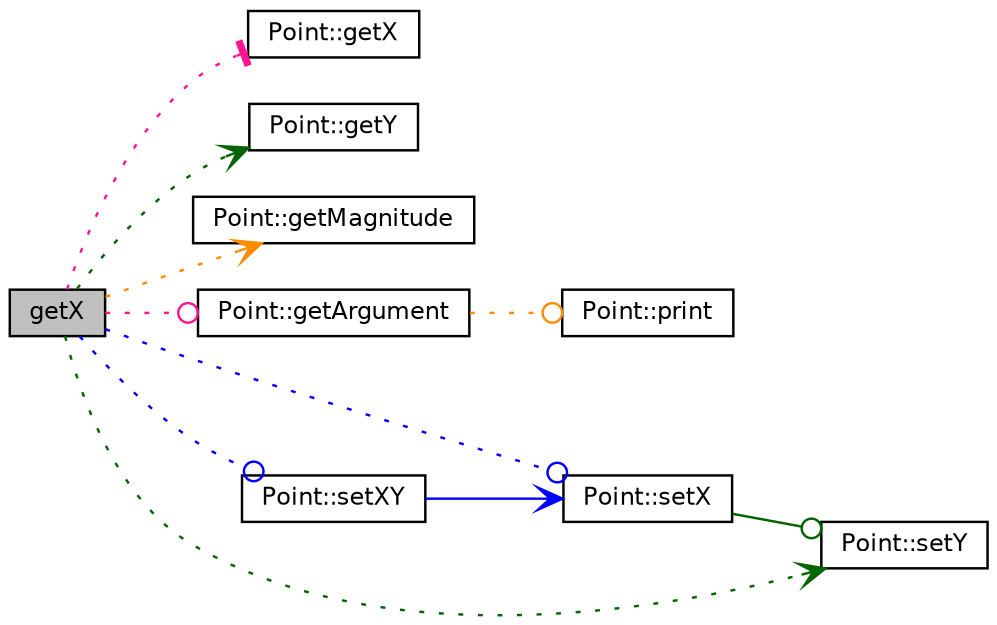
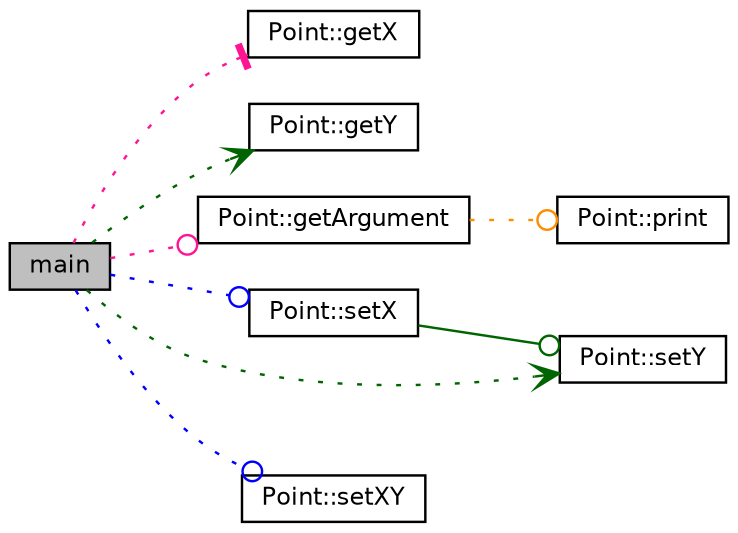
node "Point::getMagnitude": removed
node "getX": label "getX" -> "main"
edge "Point::setXY" -> "Point::setX": removed
